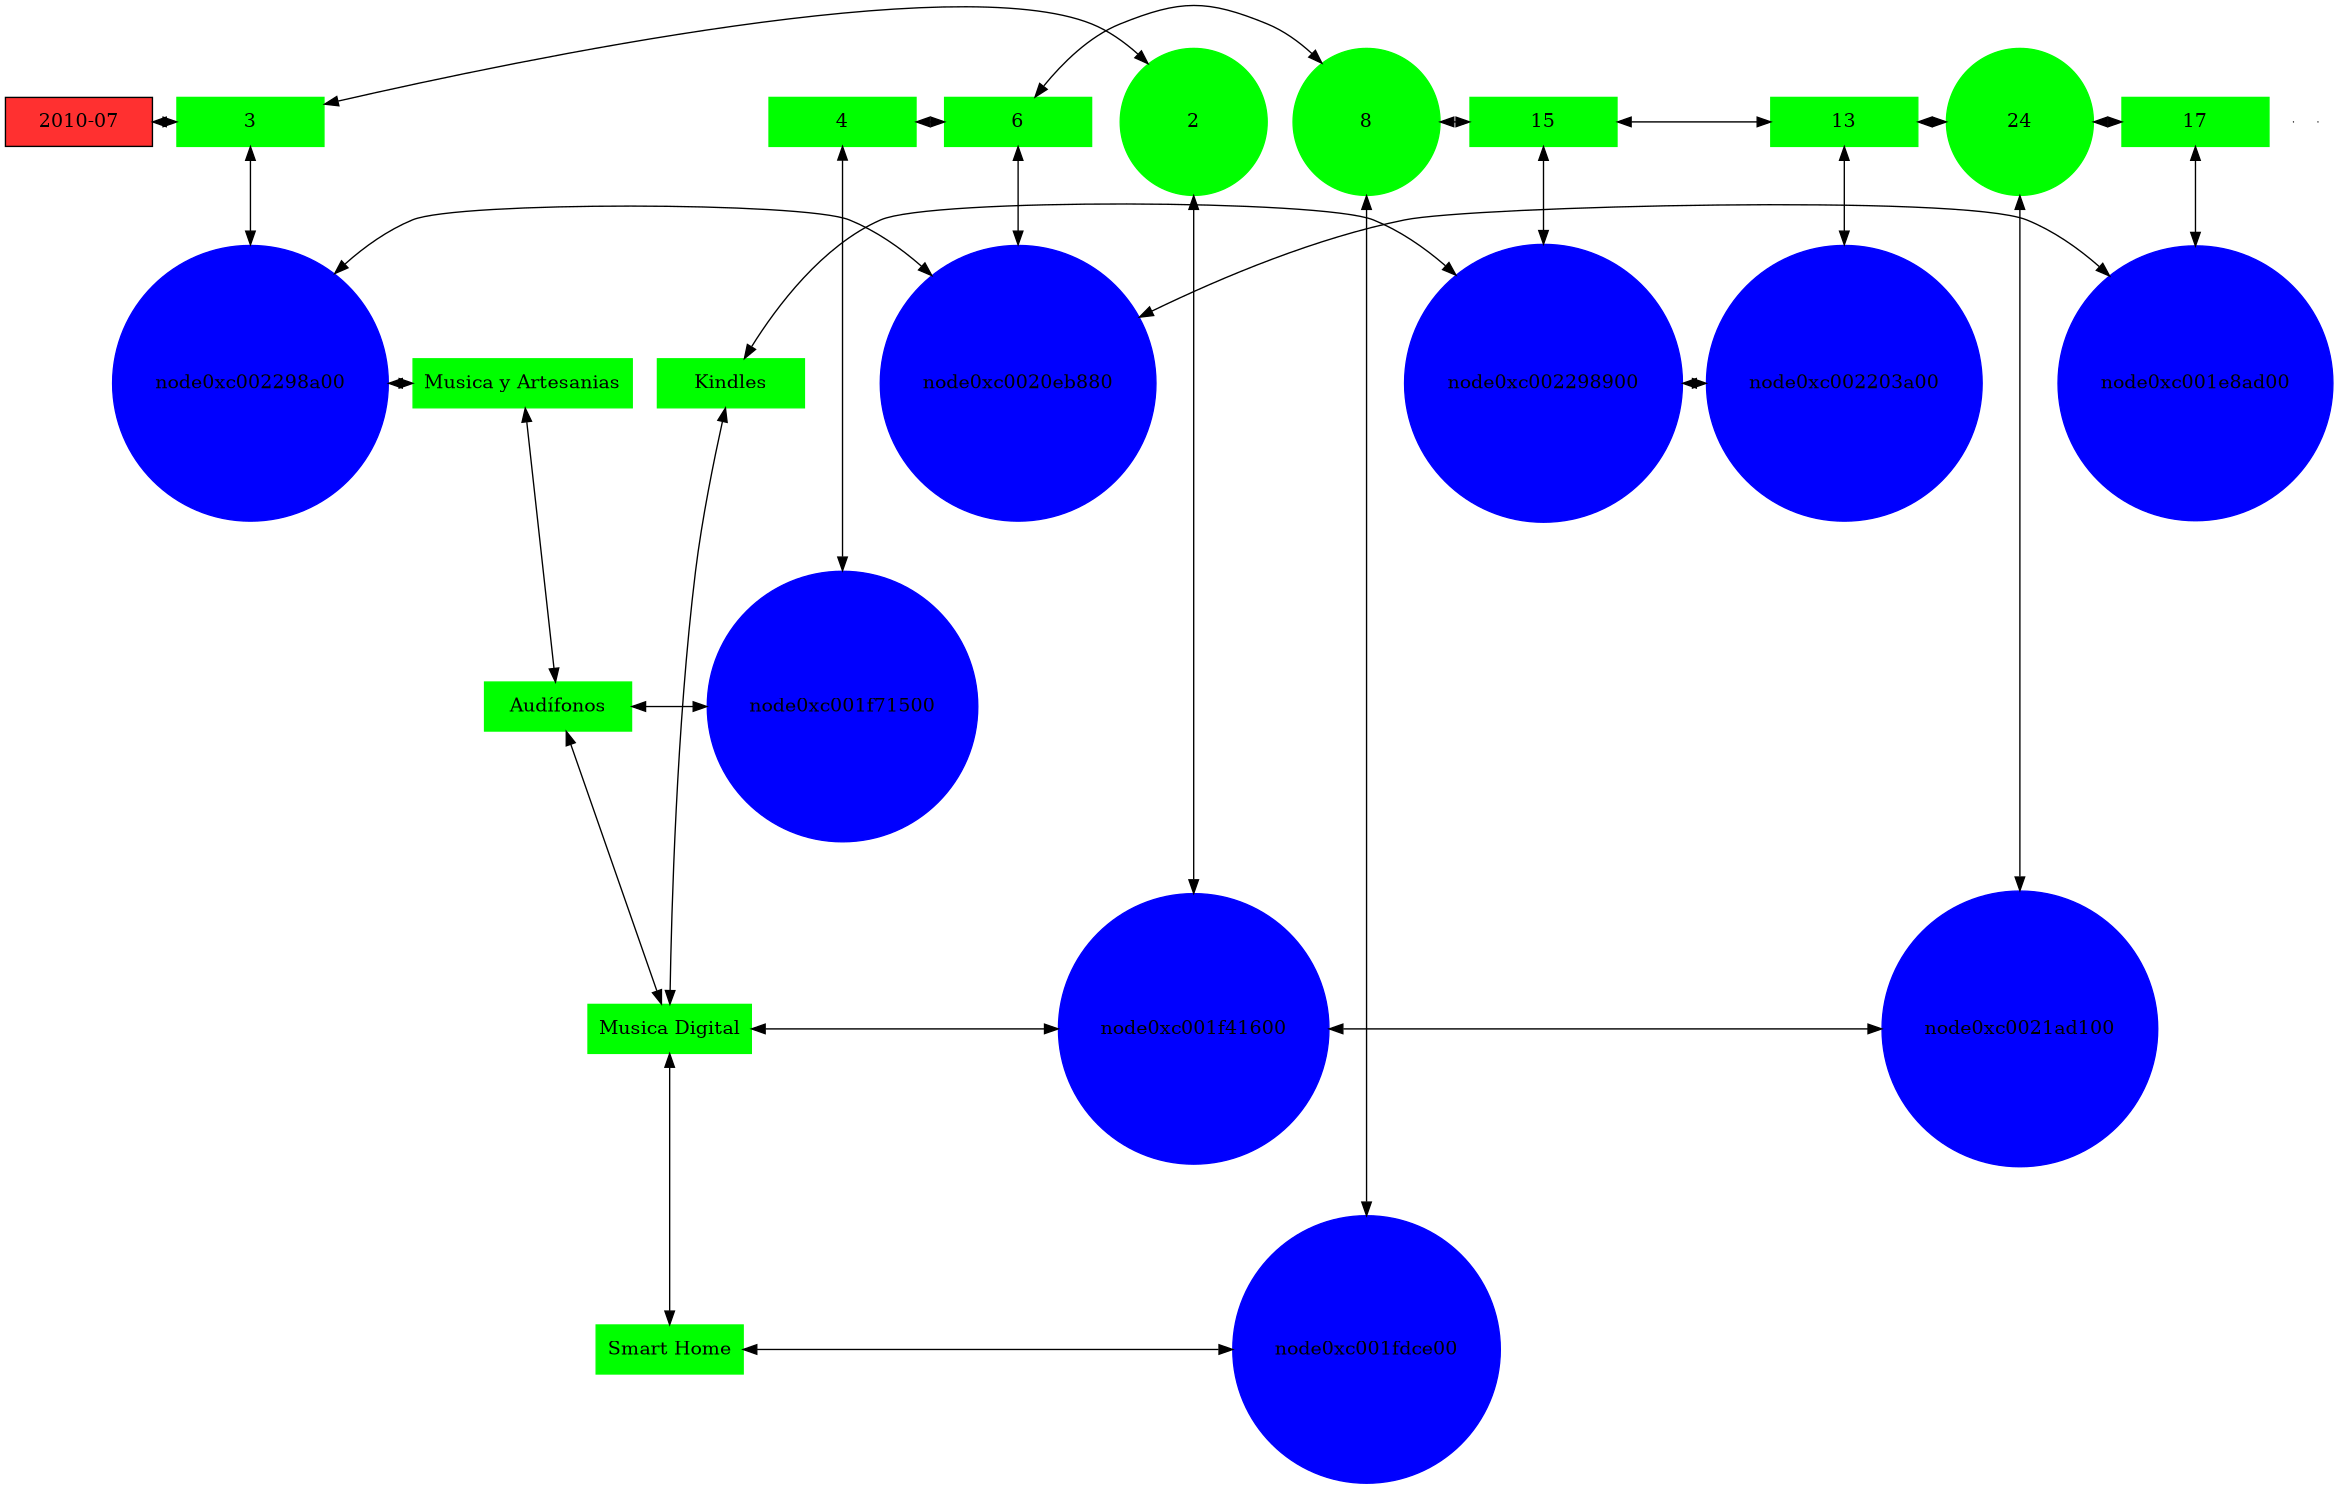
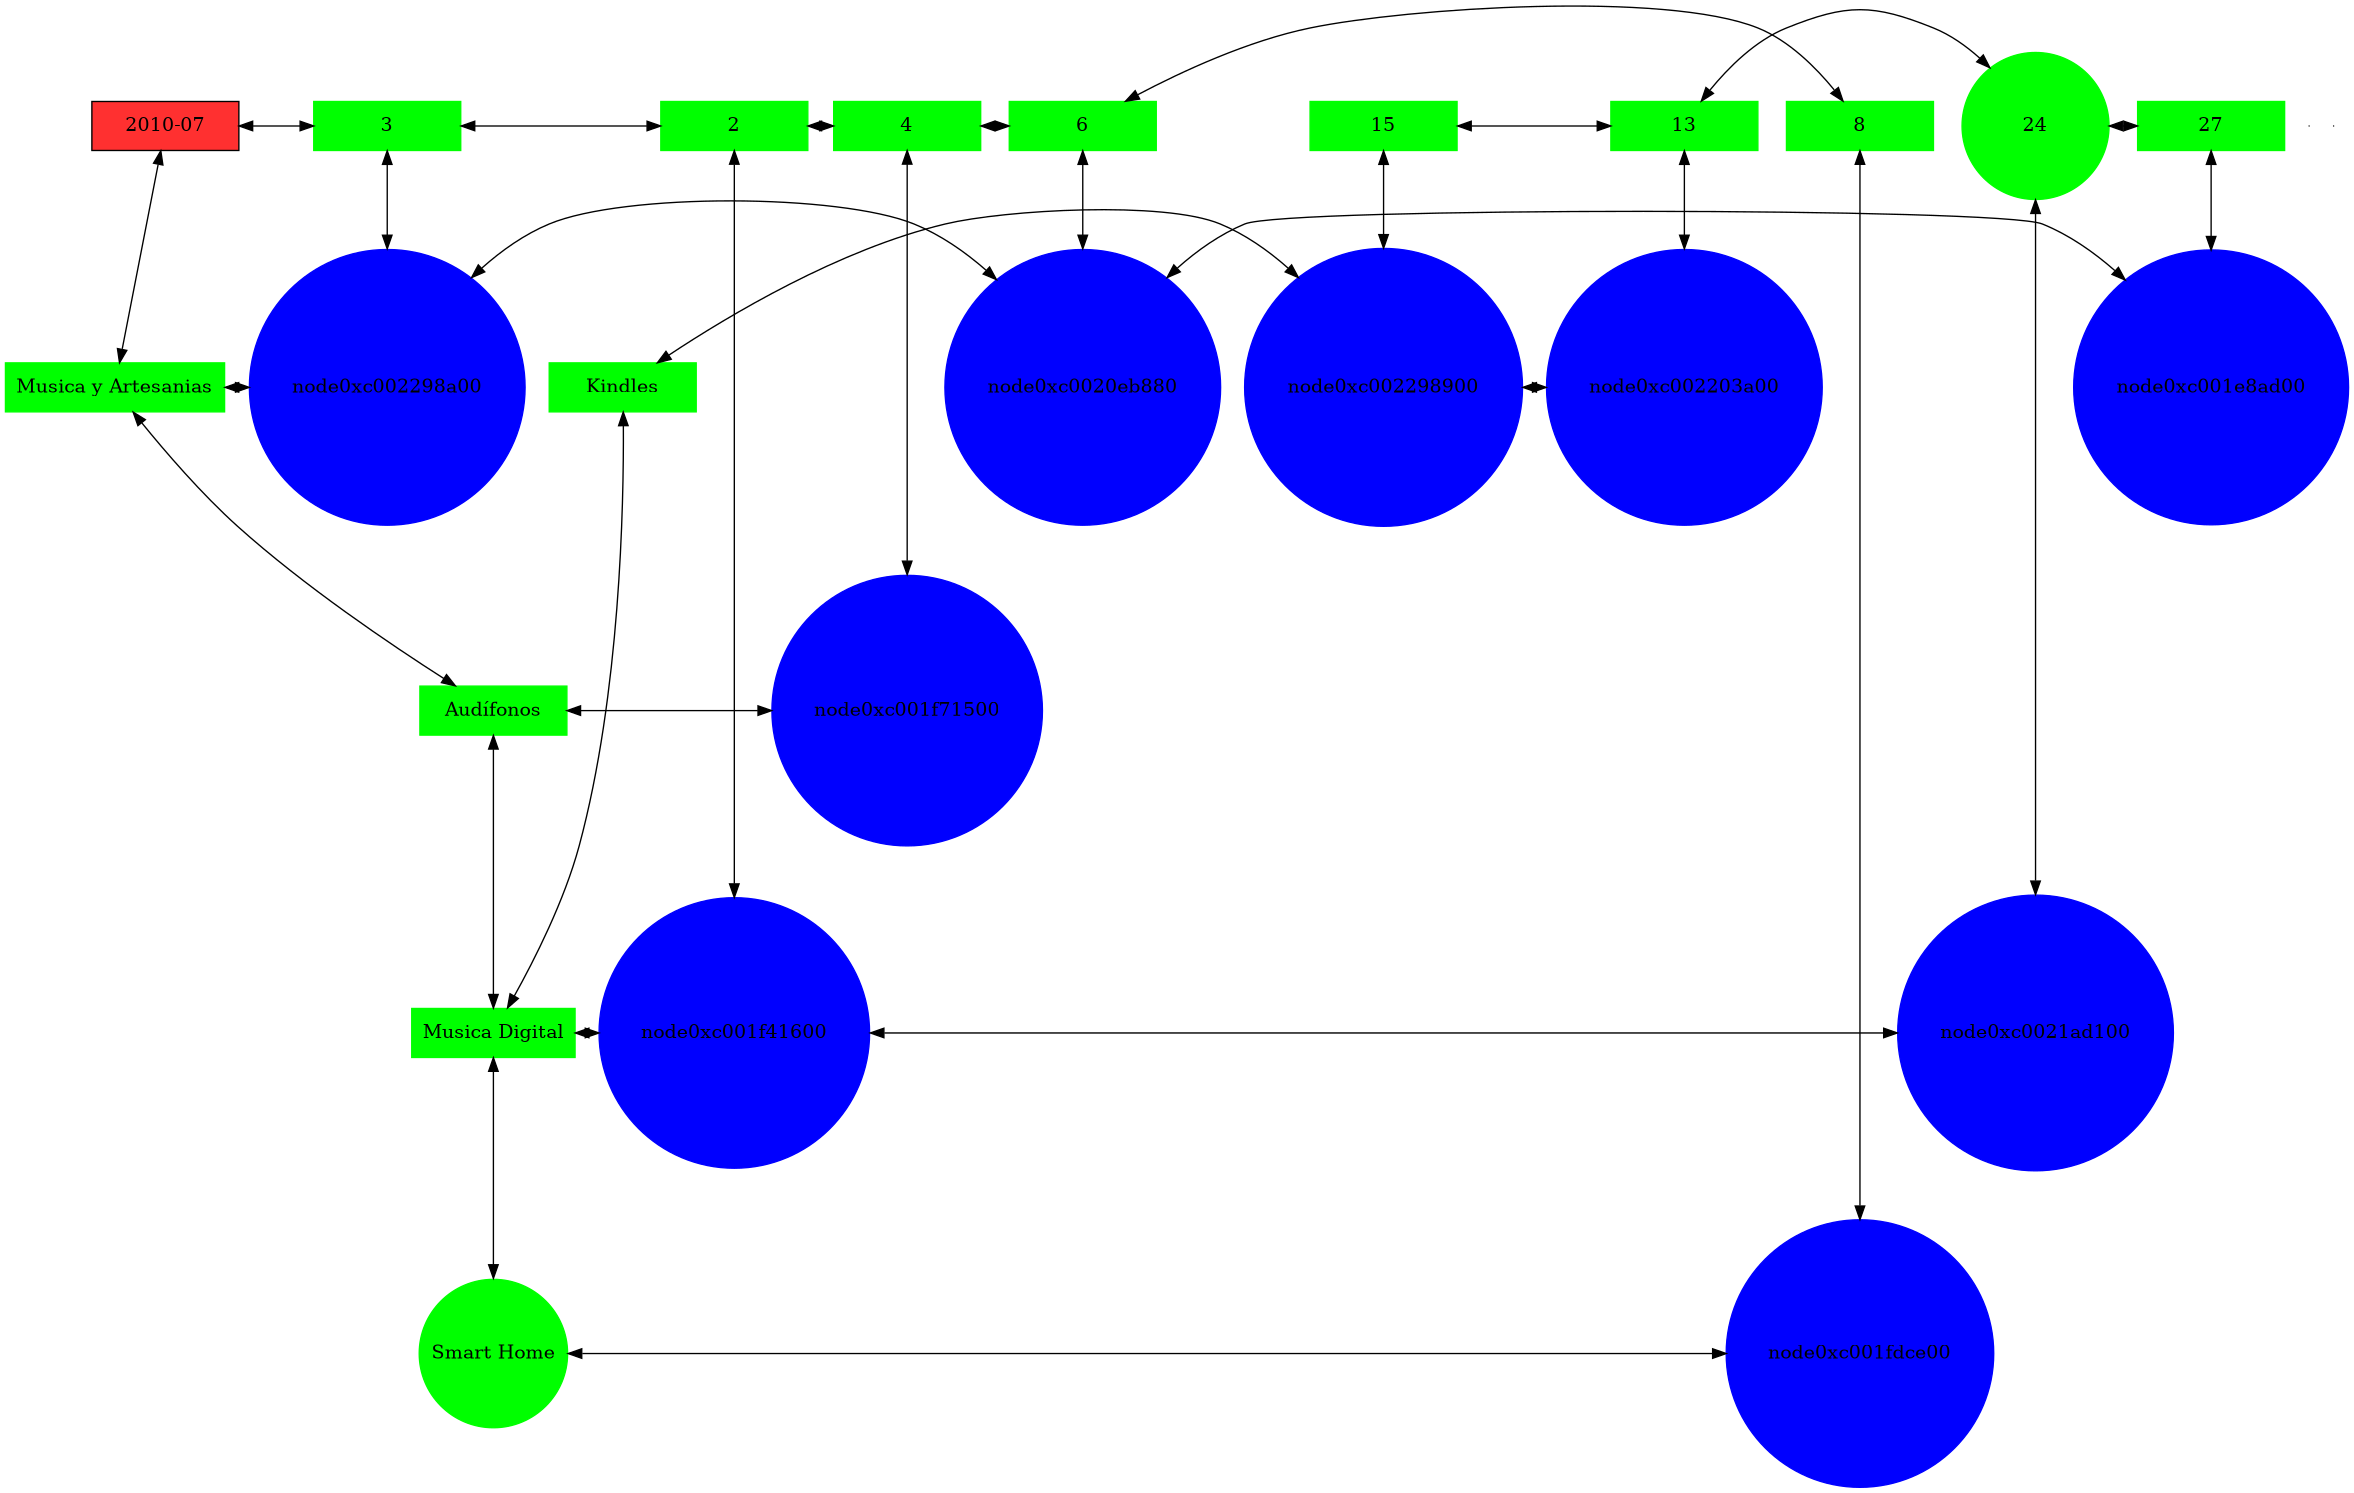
node "2": shape circle -> box
node "8": shape circle -> box
edge "8" -- "15": removed
node "17": label "17" -> "27"
edge "2" -- "4": added
edge "2010-07" -- "Musica y Artesanias": added
node "Smart Home": shape box -> circle
